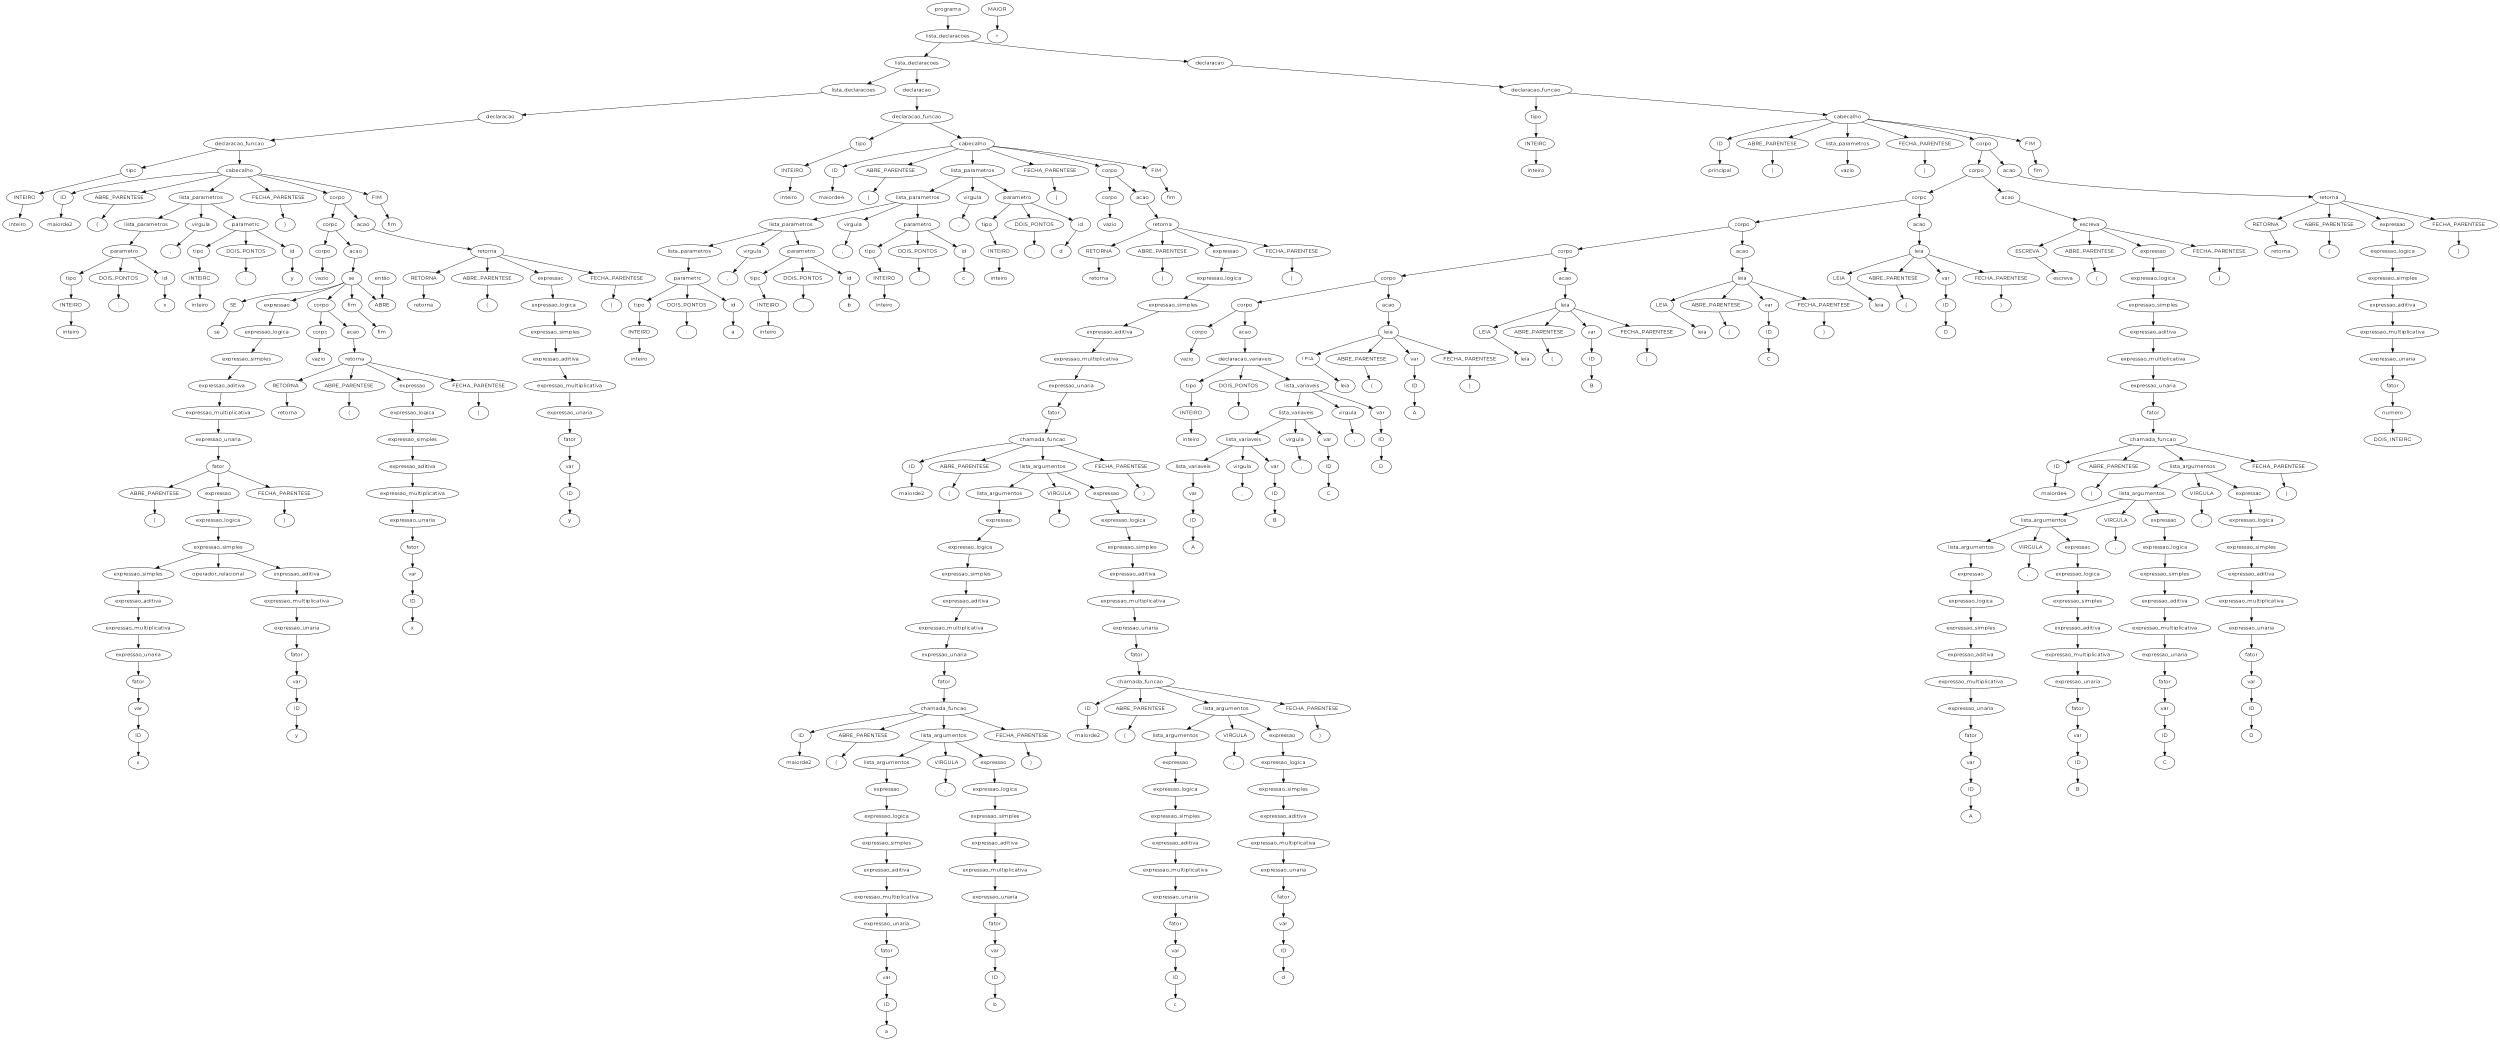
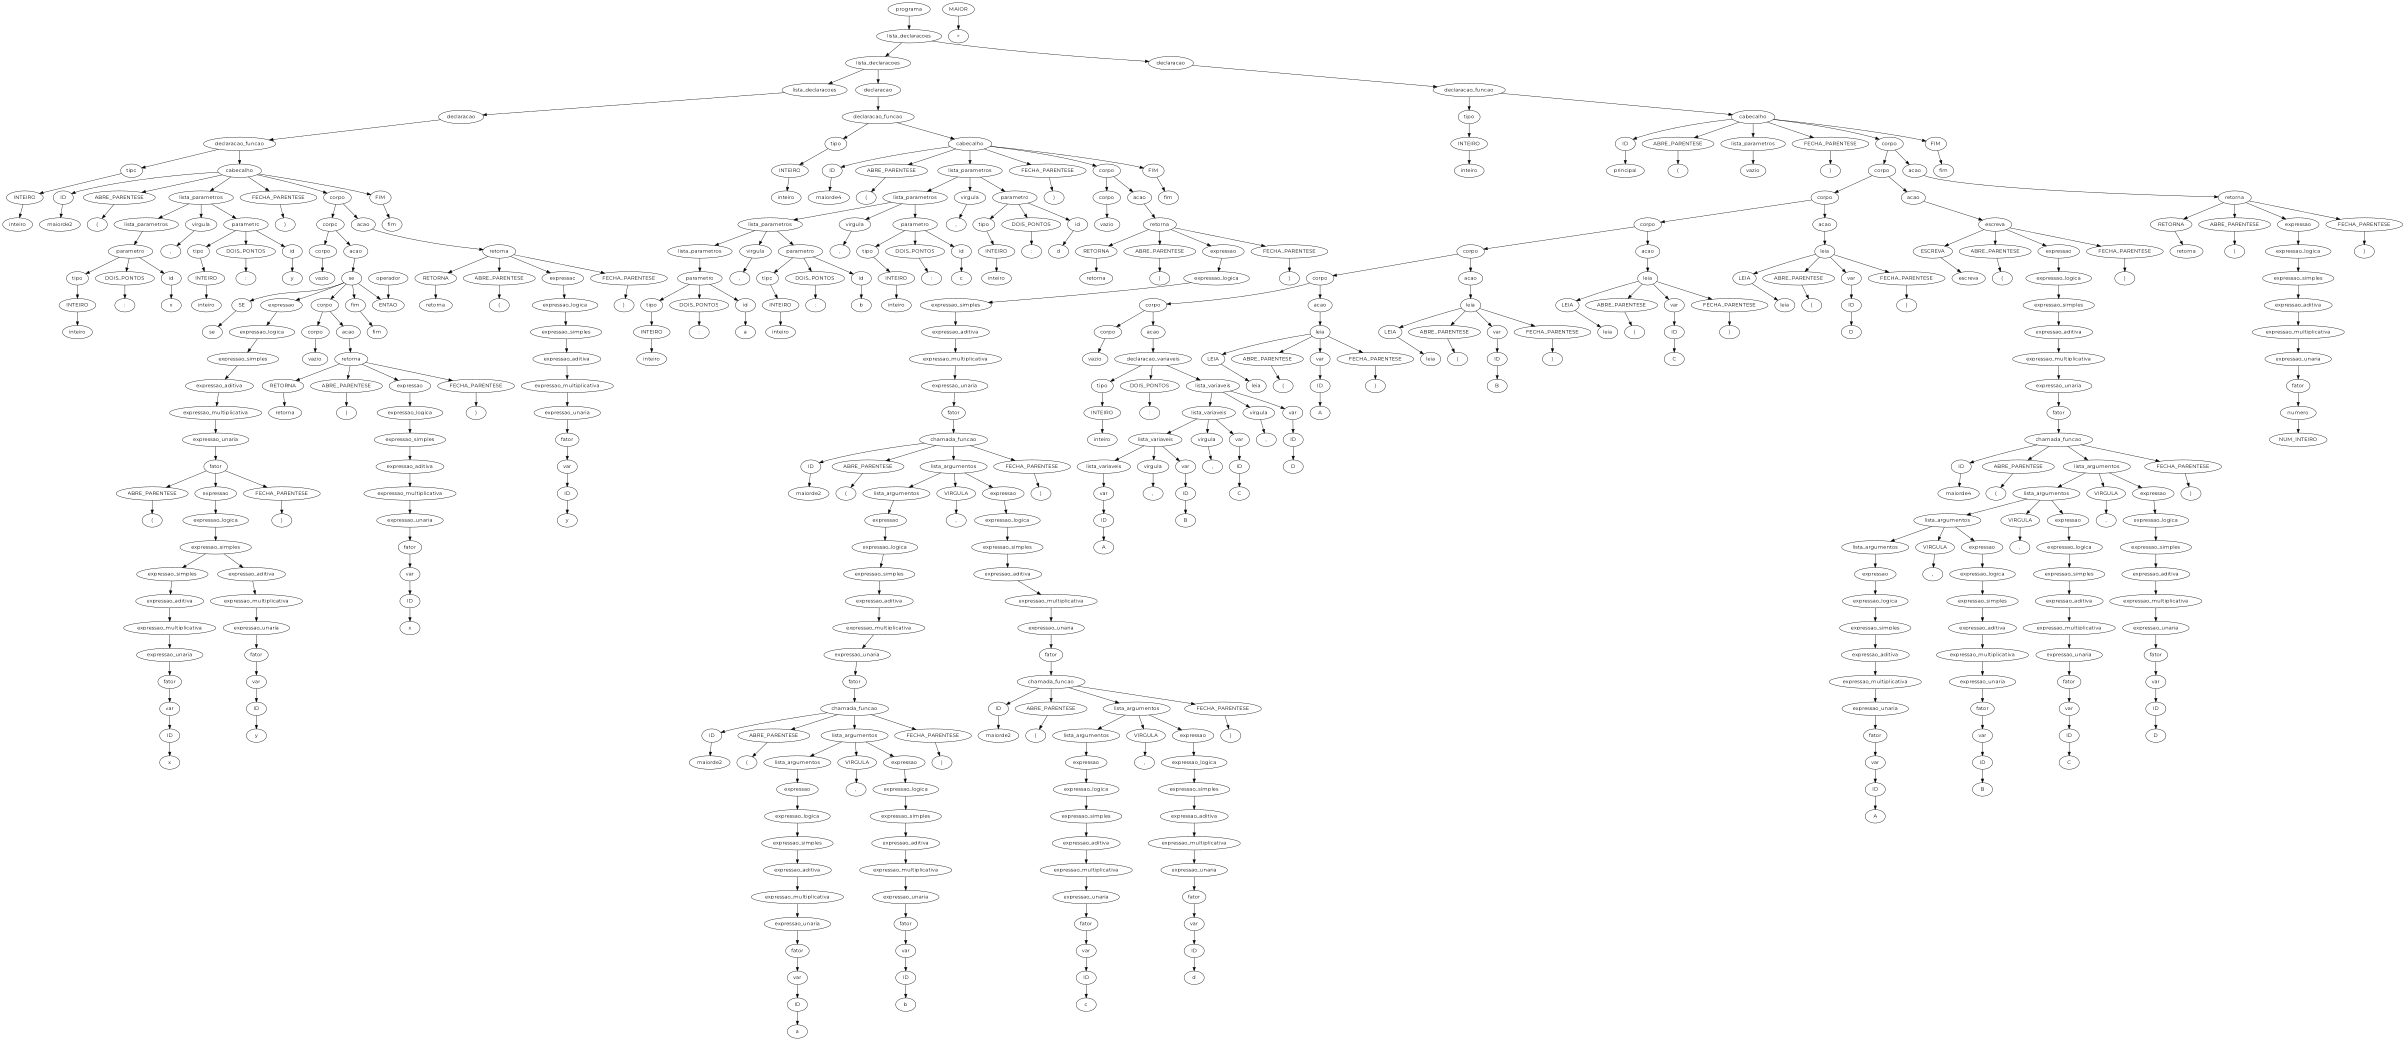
node "então": label "então" -> "operador"
node "ABRE": label "ABRE" -> "ENTAO"
node "DOIS_INTEIRO": label "DOIS_INTEIRO" -> "NUM_INTEIRO"
node "operador_relacional": removed
